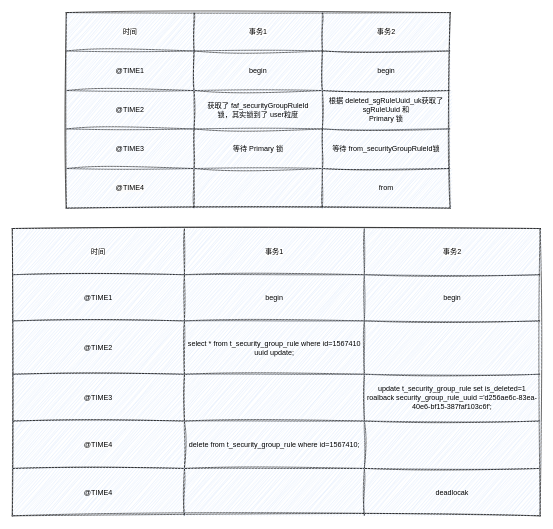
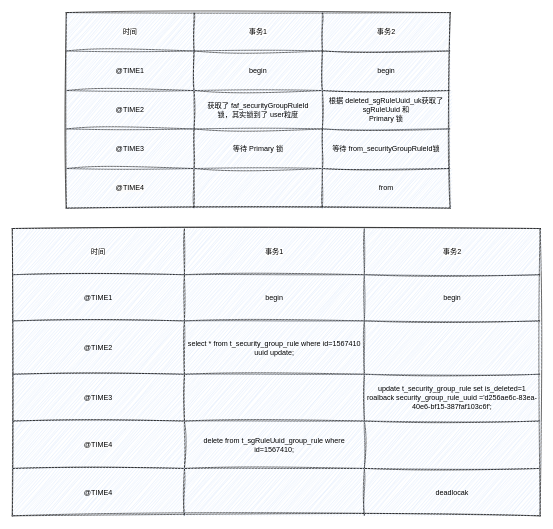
node "delete from t_security_group_rule where id=1567410;": label "delete from t_security_group_rule where id=1567410;" -> "delete from t_sgRuleUuid_group_rule where id=1567410;"
